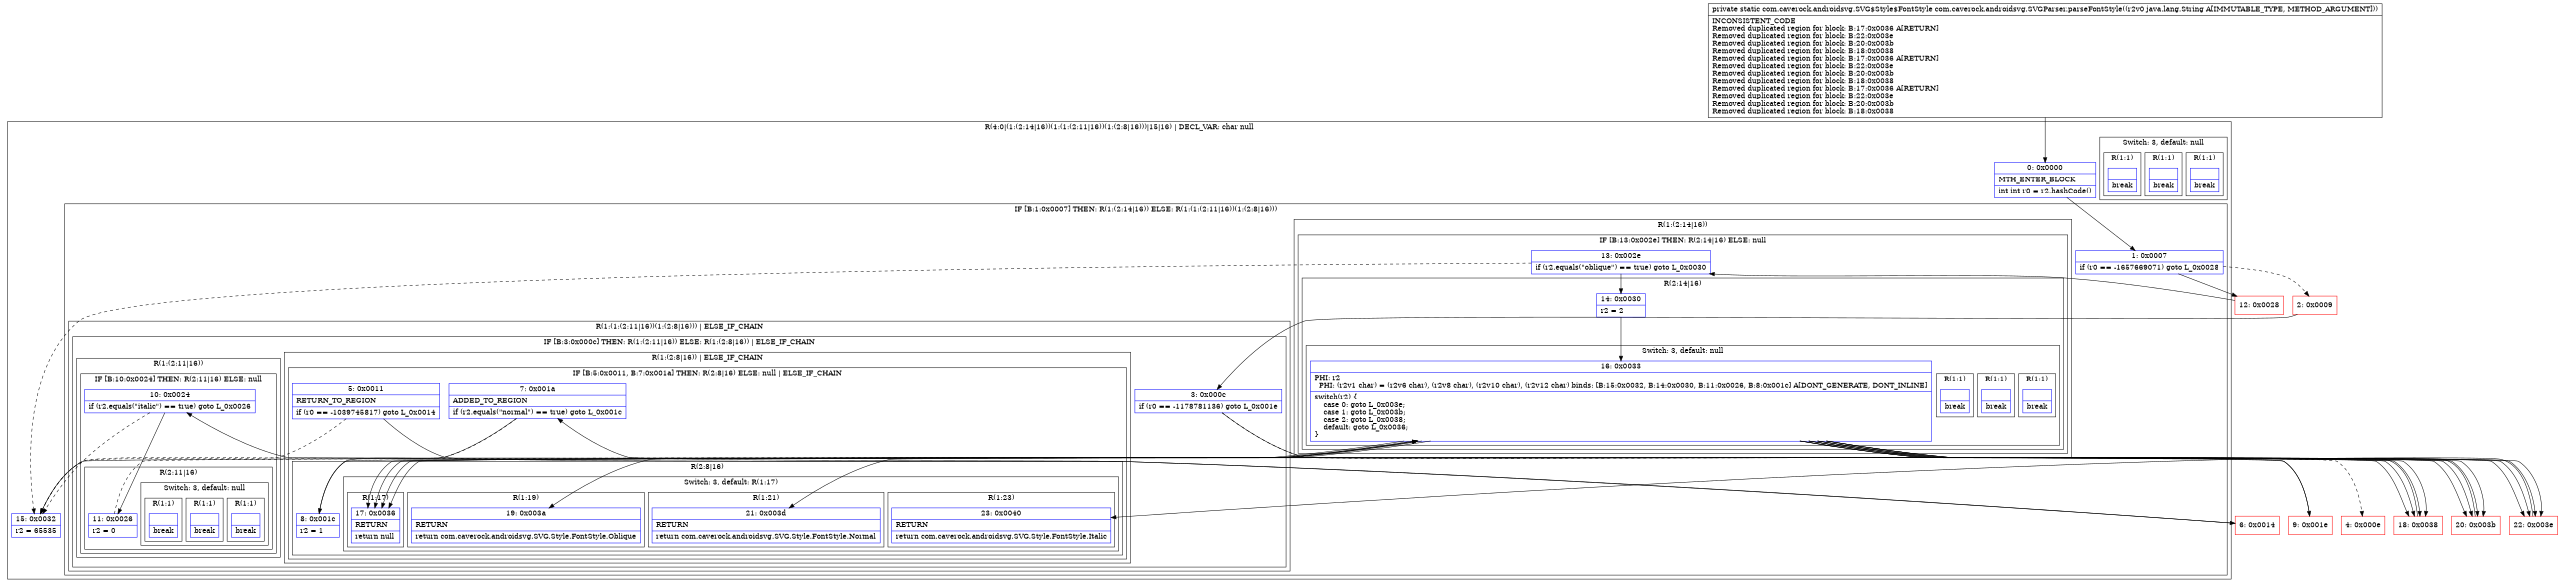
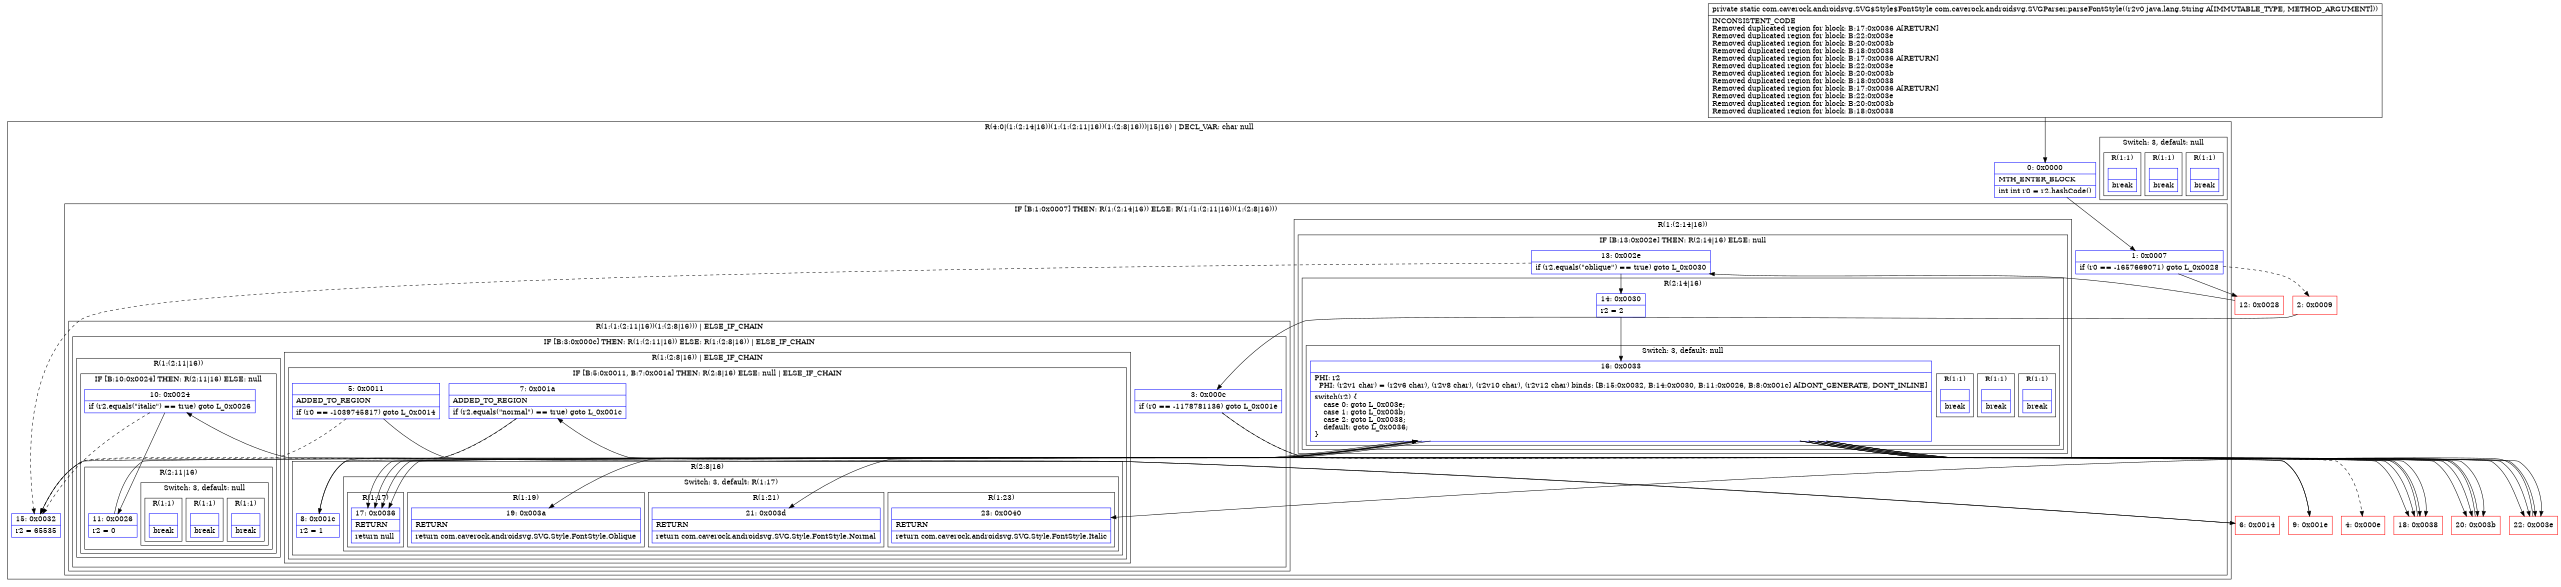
node "5: 0x0011": text "RETURN_TO_REGION" -> "ADDED_TO_REGION"
edge "11: 0x0026" -> "16: 0x0033": style dashed -> solid
